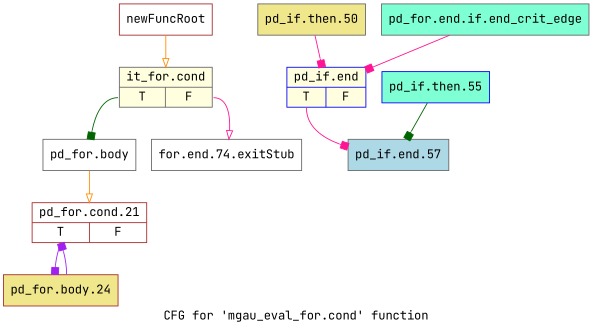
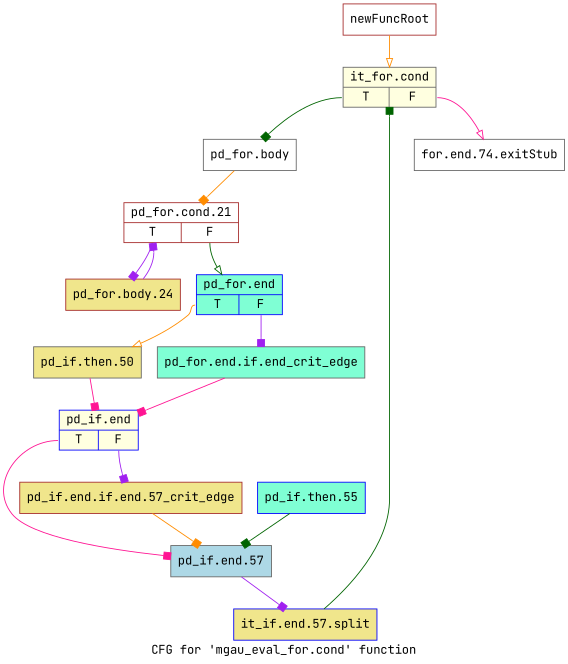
edge "pd_for.body" -> "pd_for.cond.21": arrowhead onormal -> box
node "pd_for.end": added
node "pd_if.end.if.end.57_crit_edge": added
node "it_if.end.57.split": added
